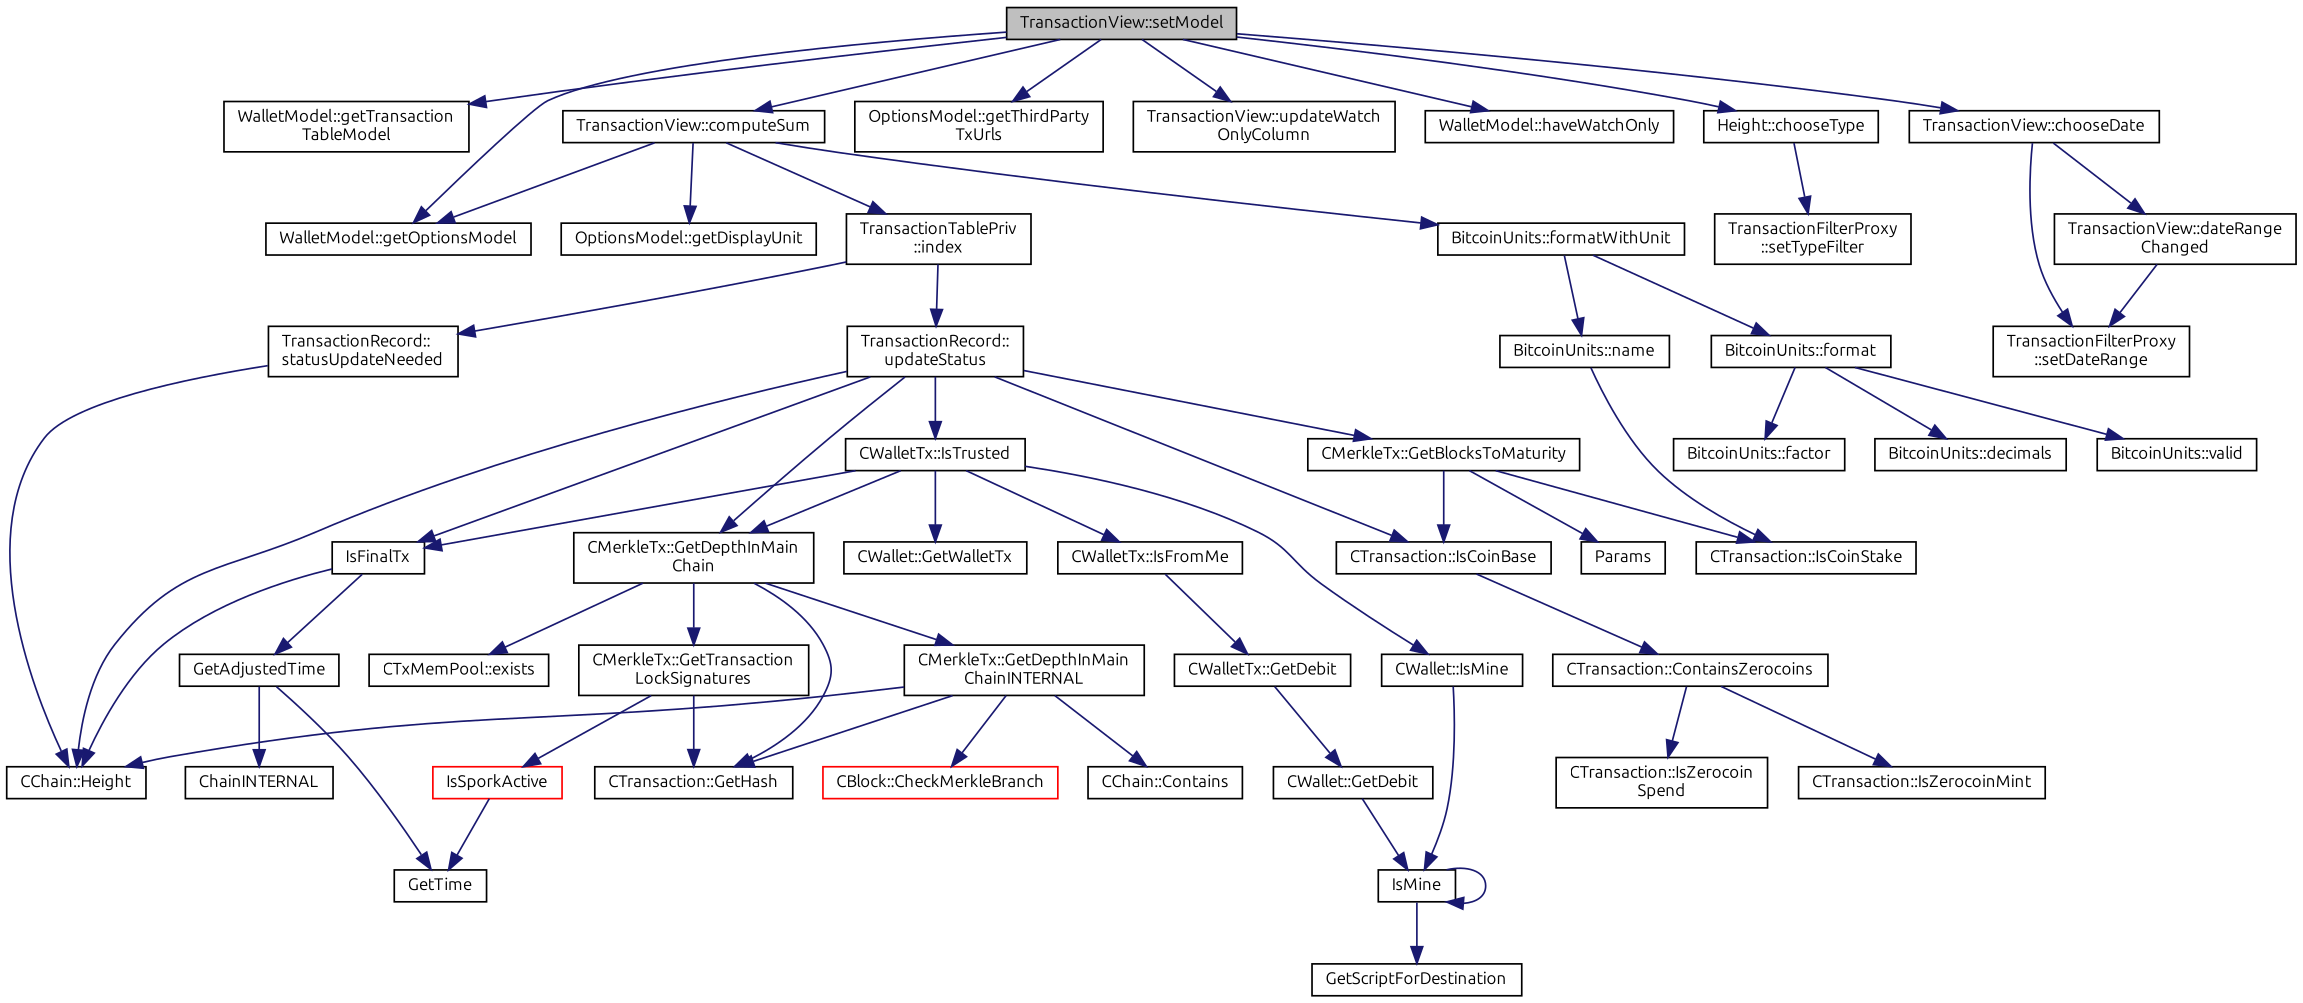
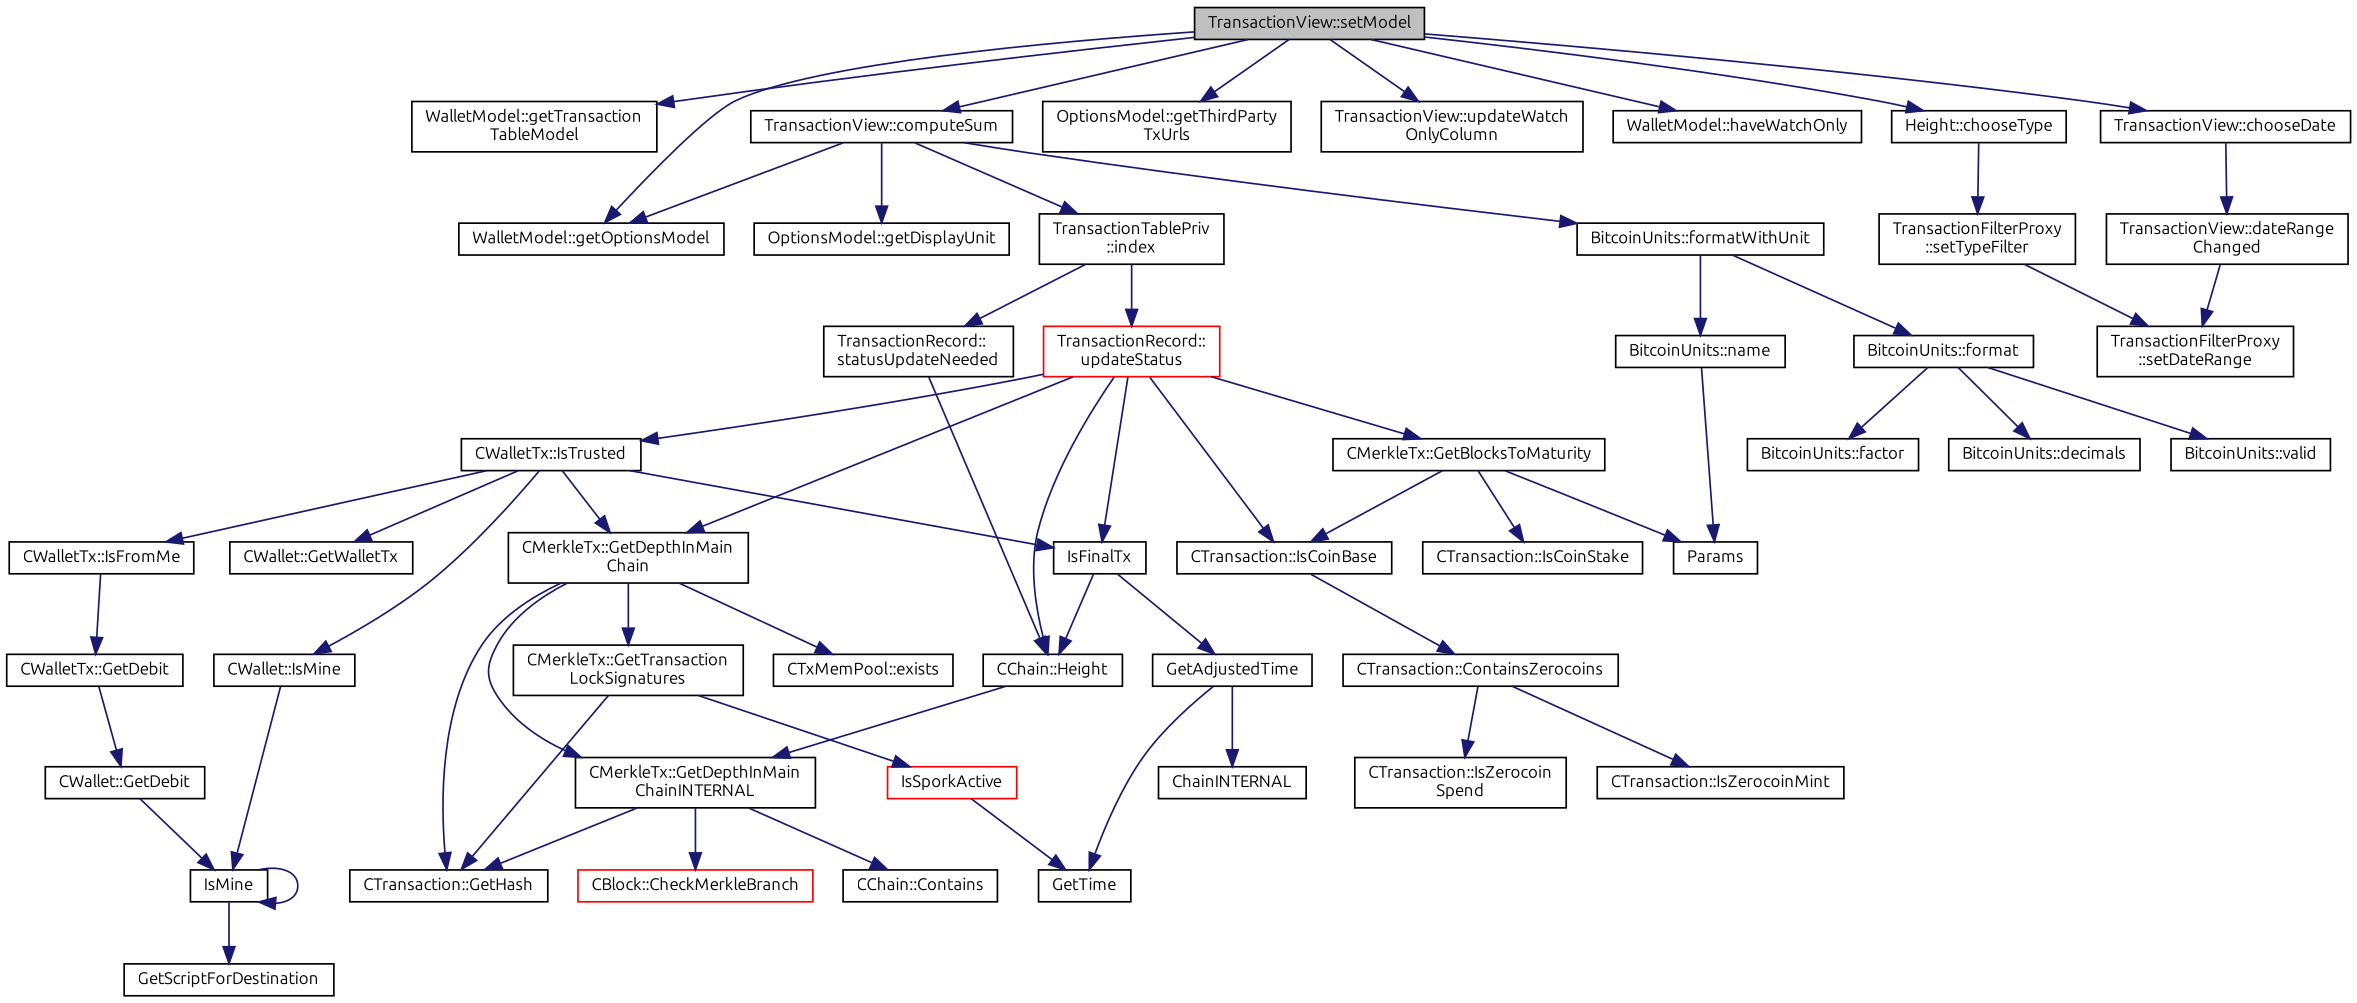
edge "TransactionView::chooseDate" -> "TransactionFilterProxy ::setDateRange": now "TransactionFilterProxy ::setTypeFilter" -> "TransactionFilterProxy ::setDateRange"
node "TransactionRecord:: updateStatus": color black -> red
edge "BitcoinUnits::name" -> "CTransaction::IsCoinStake": now "BitcoinUnits::name" -> "Params"
edge "CMerkleTx::GetDepthInMain ChainINTERNAL" -> "CChain::Height": reversed
